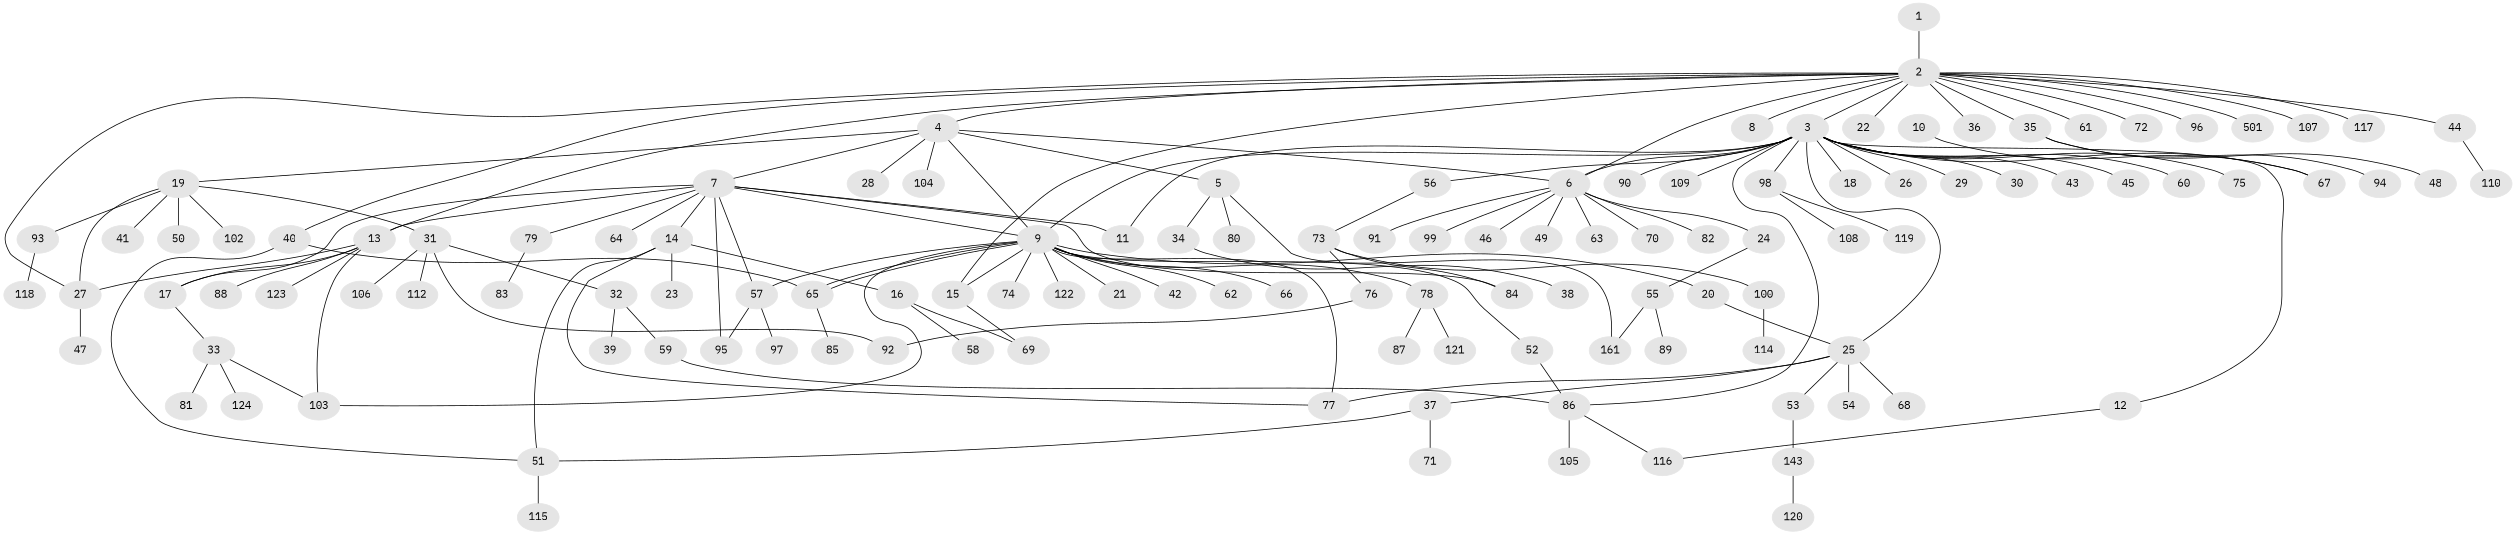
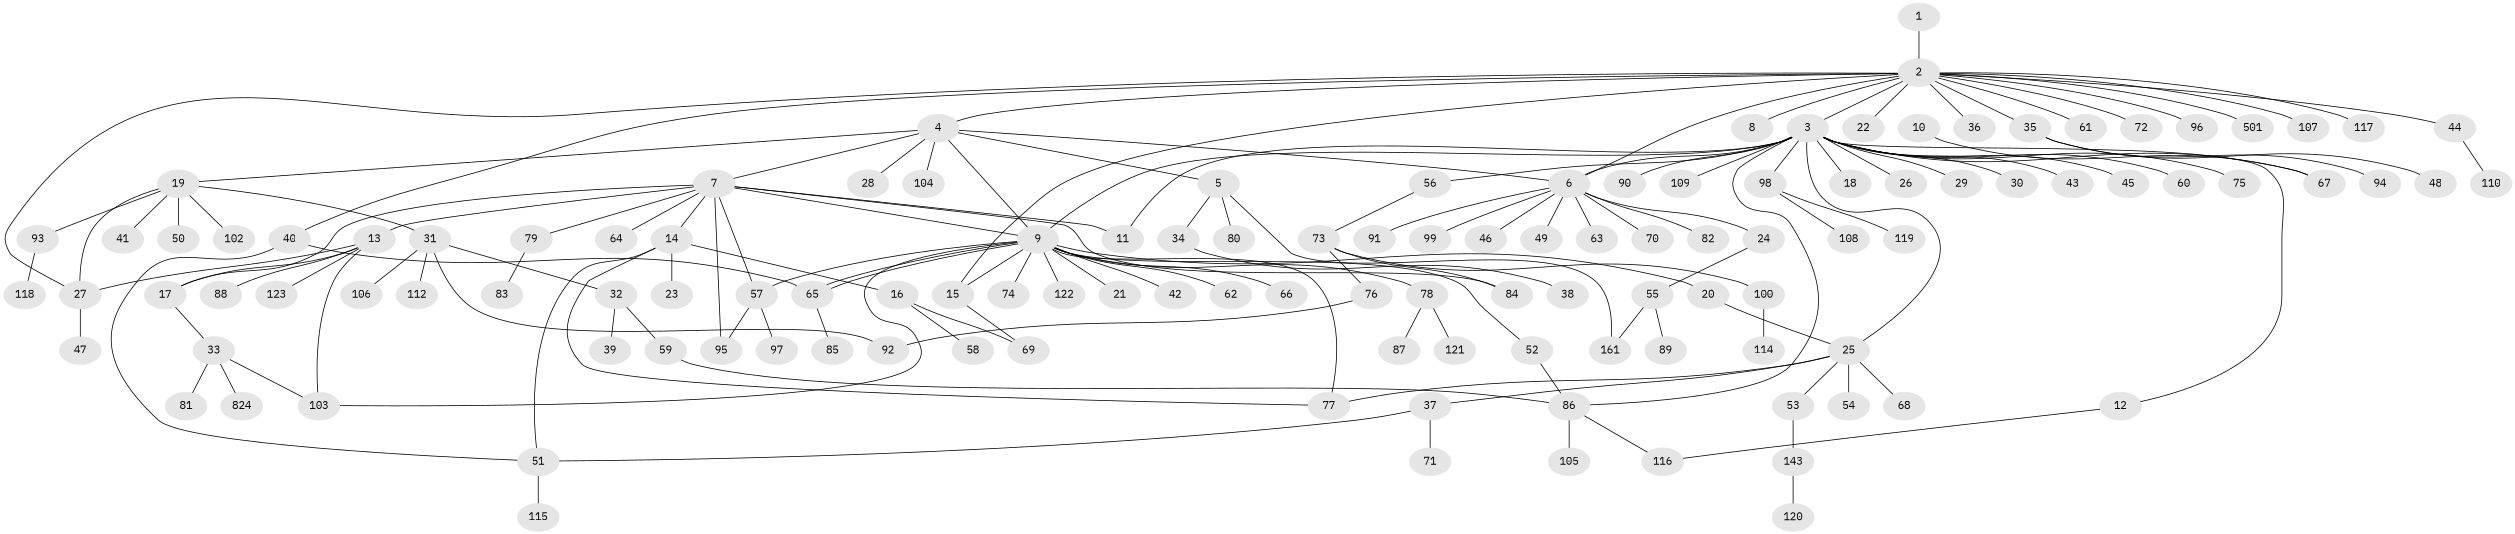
edge "2" -- "13": removed
node "124": label "124" -> "824"
